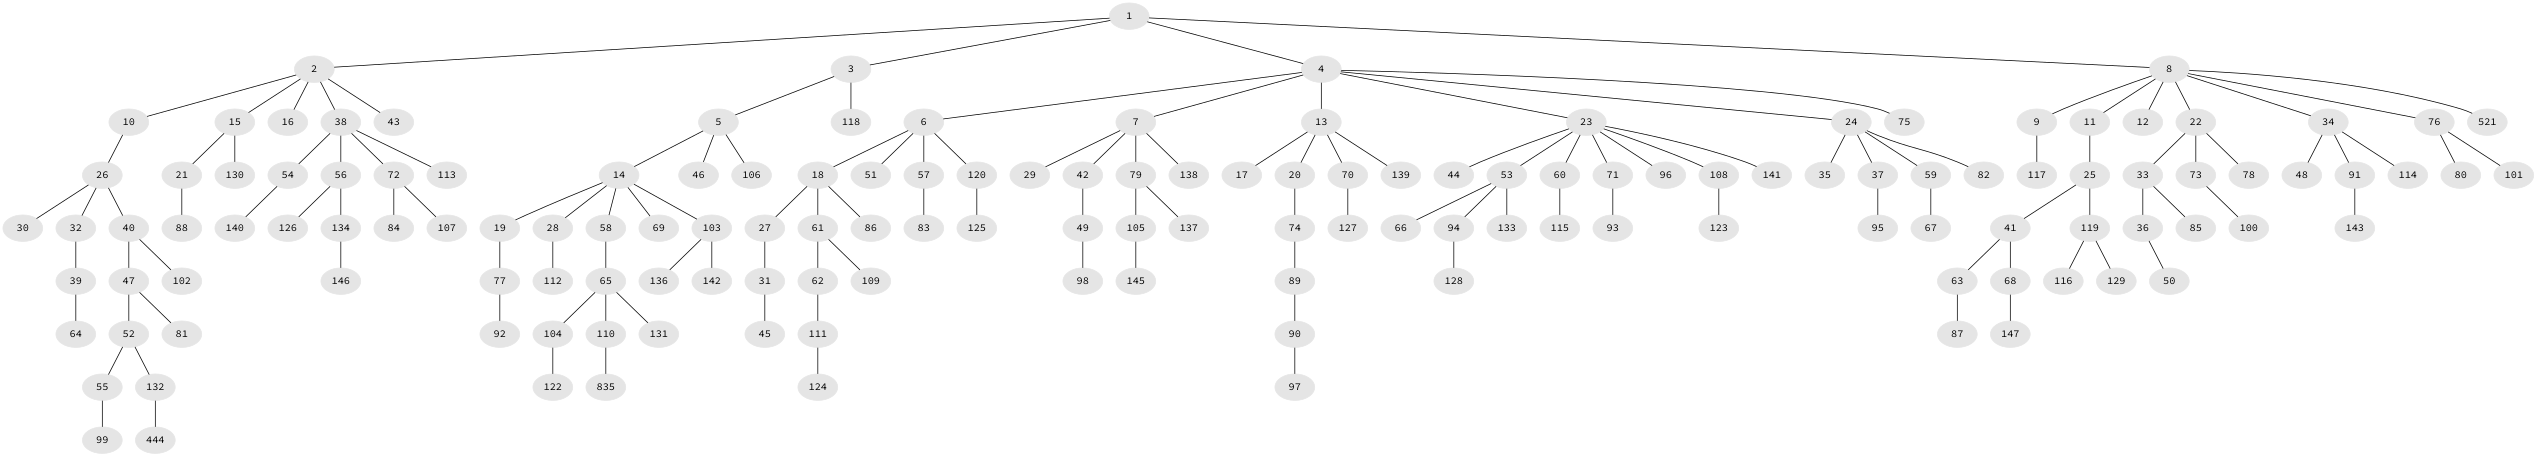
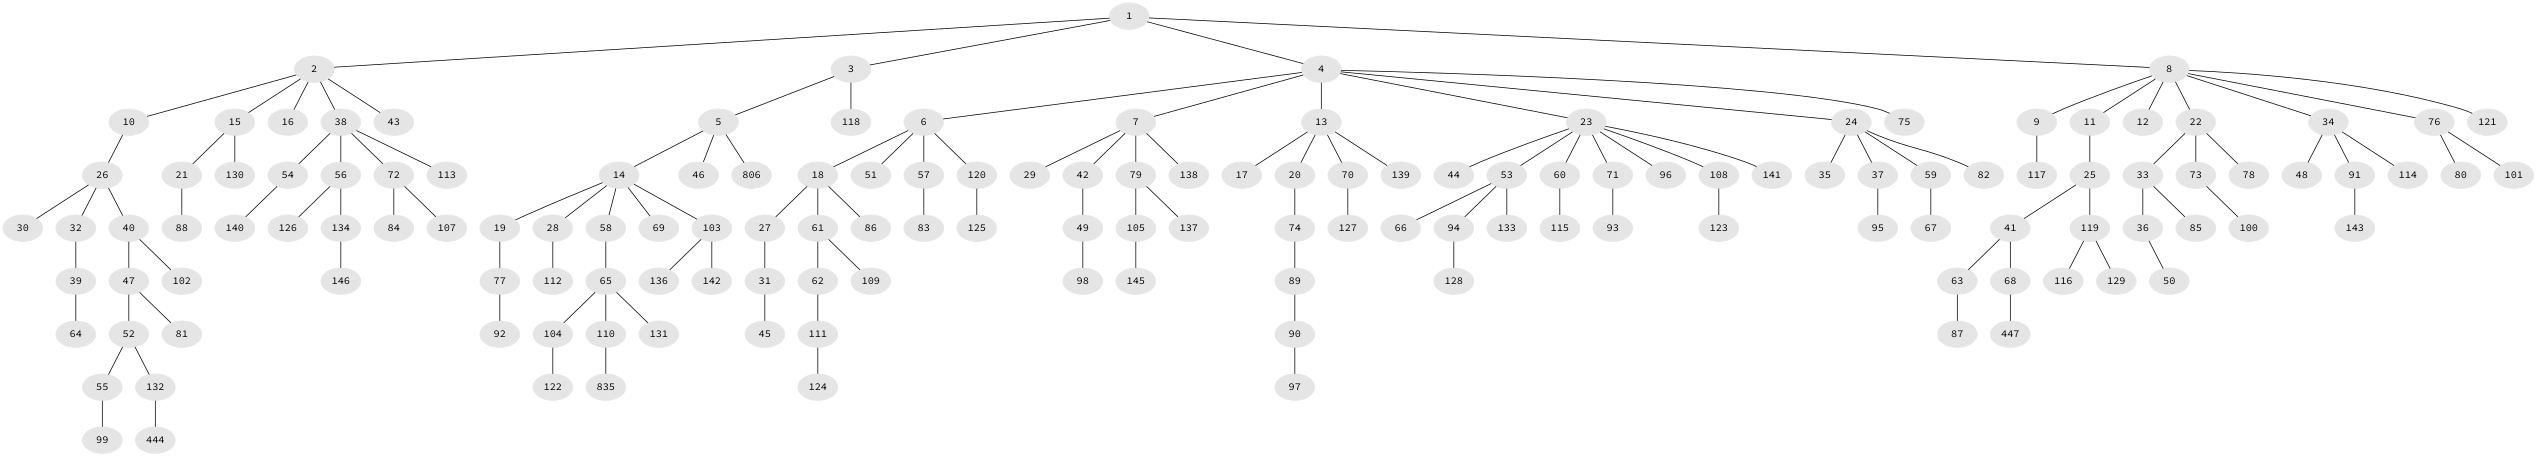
node "521": label "521" -> "121"
node "106": label "106" -> "806"
node "147": label "147" -> "447"
